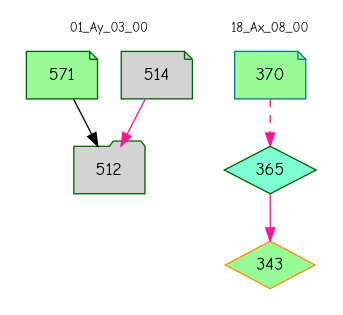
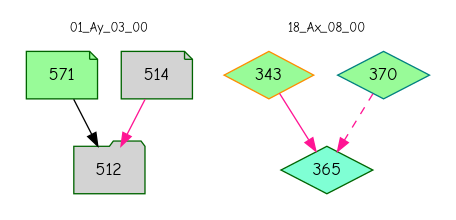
node "370": shape note -> diamond
edge "365" -> "343": reversed
